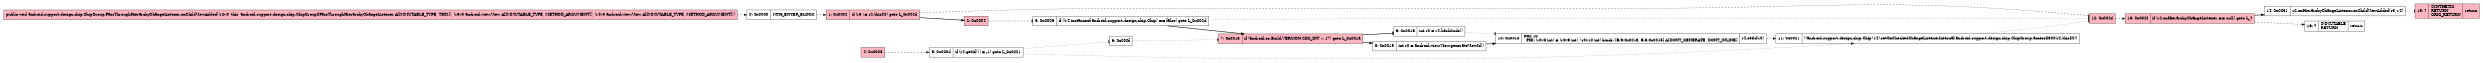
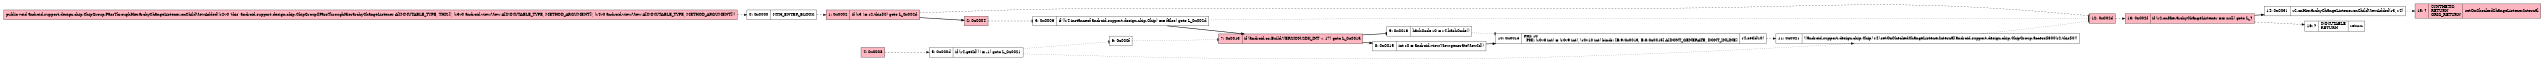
edge "14: 0x0031" -> "15: ?": arrowhead tee -> normal
node "15: ?": text "return" -> "setOnCheckedChangeListenerInternal"
node "9: 0x001a": text "int r0 = r4.hashCode()" -> "hashCode r0 = r4.hashCode()"
